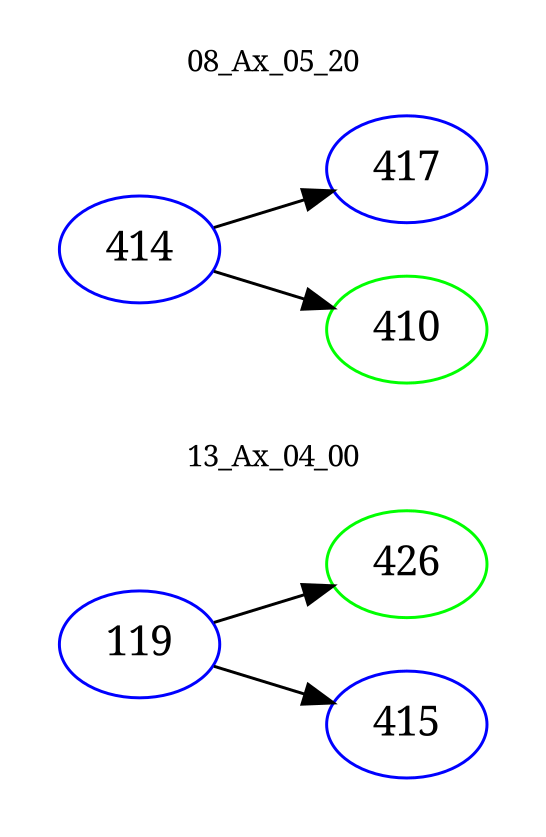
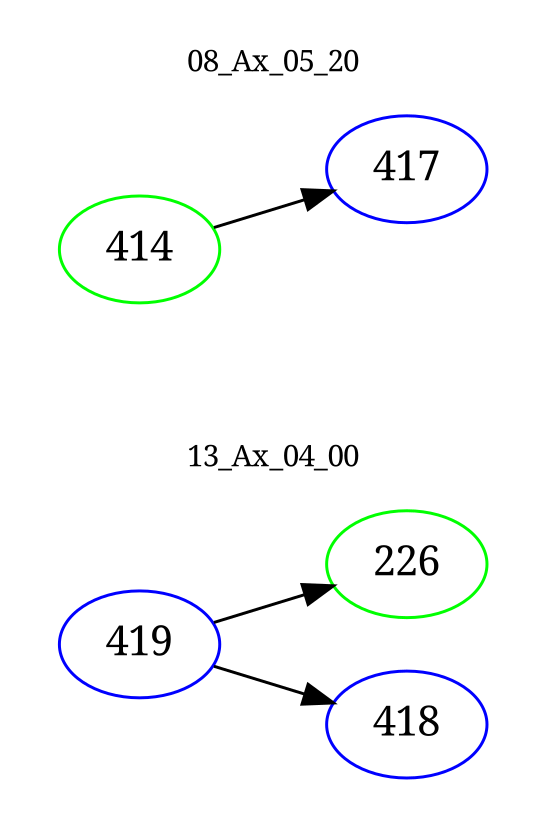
node "414": color blue -> green
node "410": removed
node "426": label "426" -> "226"
node "119": label "119" -> "419"
node "415": label "415" -> "418"
